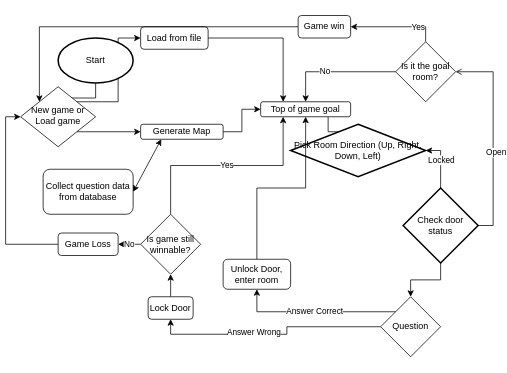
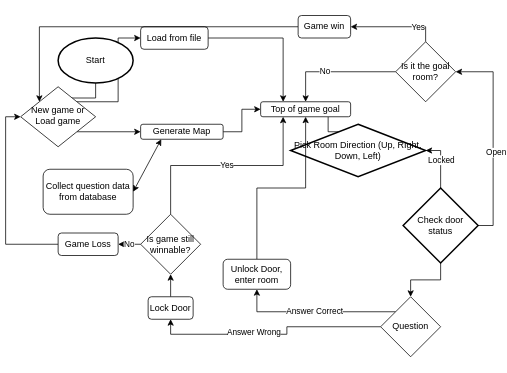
edge "Check door status" -> "Is it the goal room?": arrowhead open -> classic
